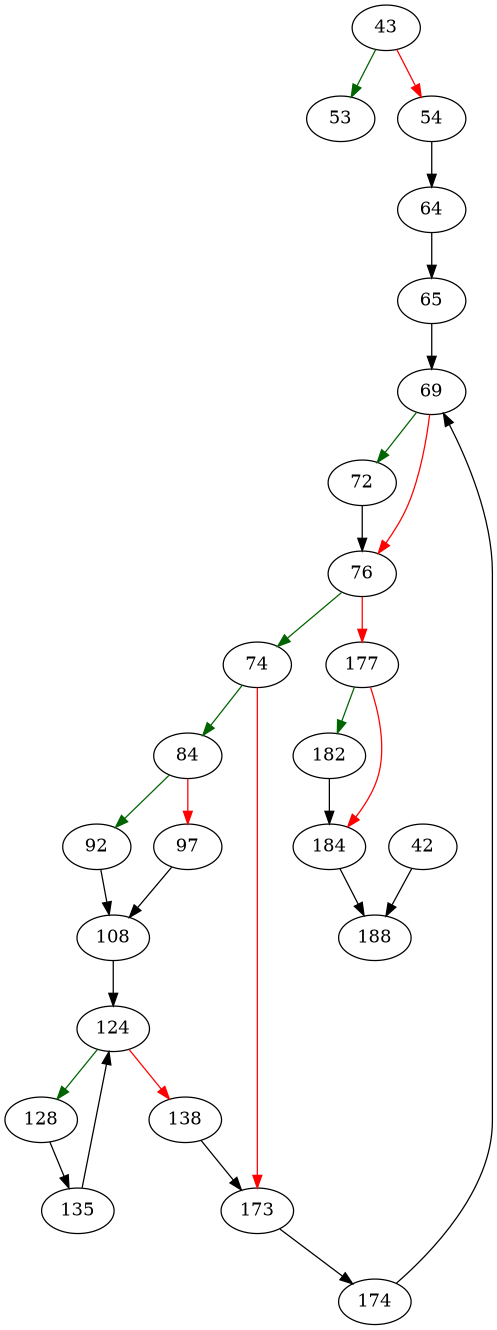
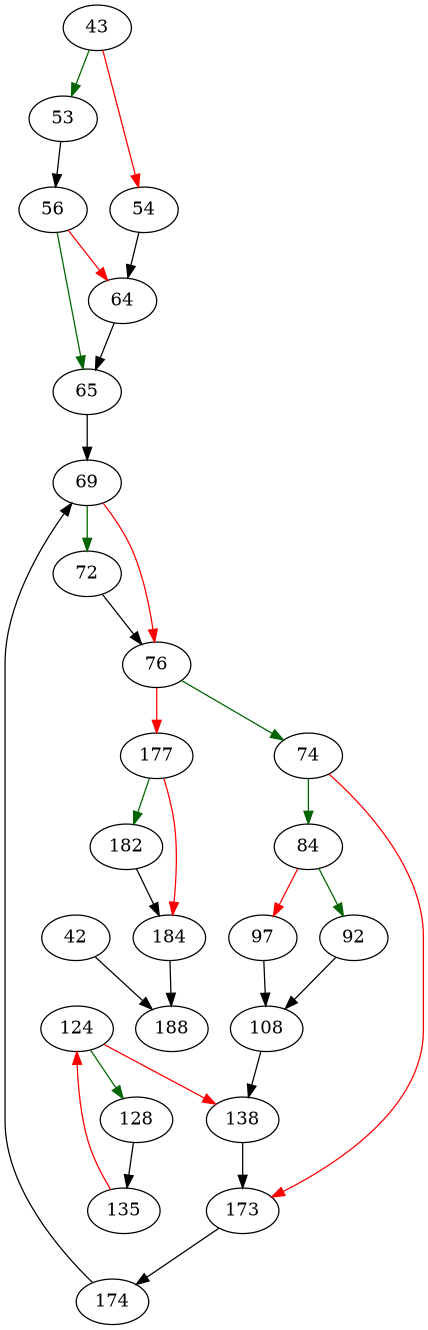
node "56": added
edge "108" -> "124": now "108" -> "138"
edge "135" -> "124": color black -> red
